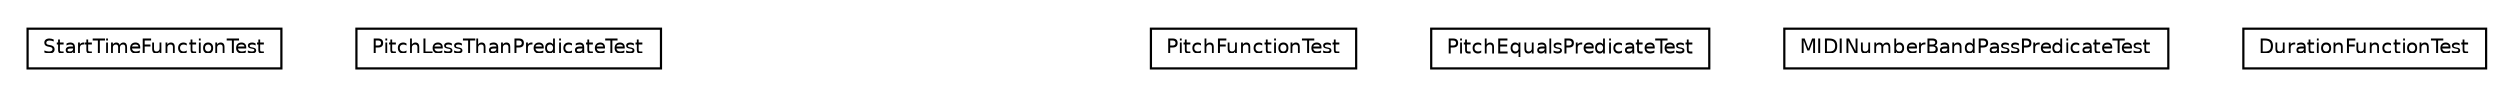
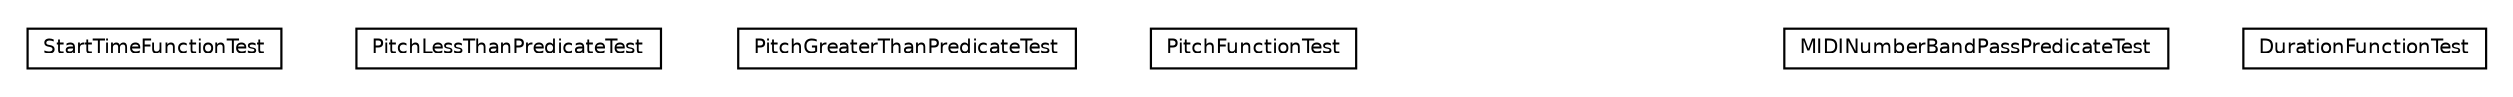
node "PitchGreaterThanPredicateTest": added
node "PitchEqualsPredicateTest": removed
